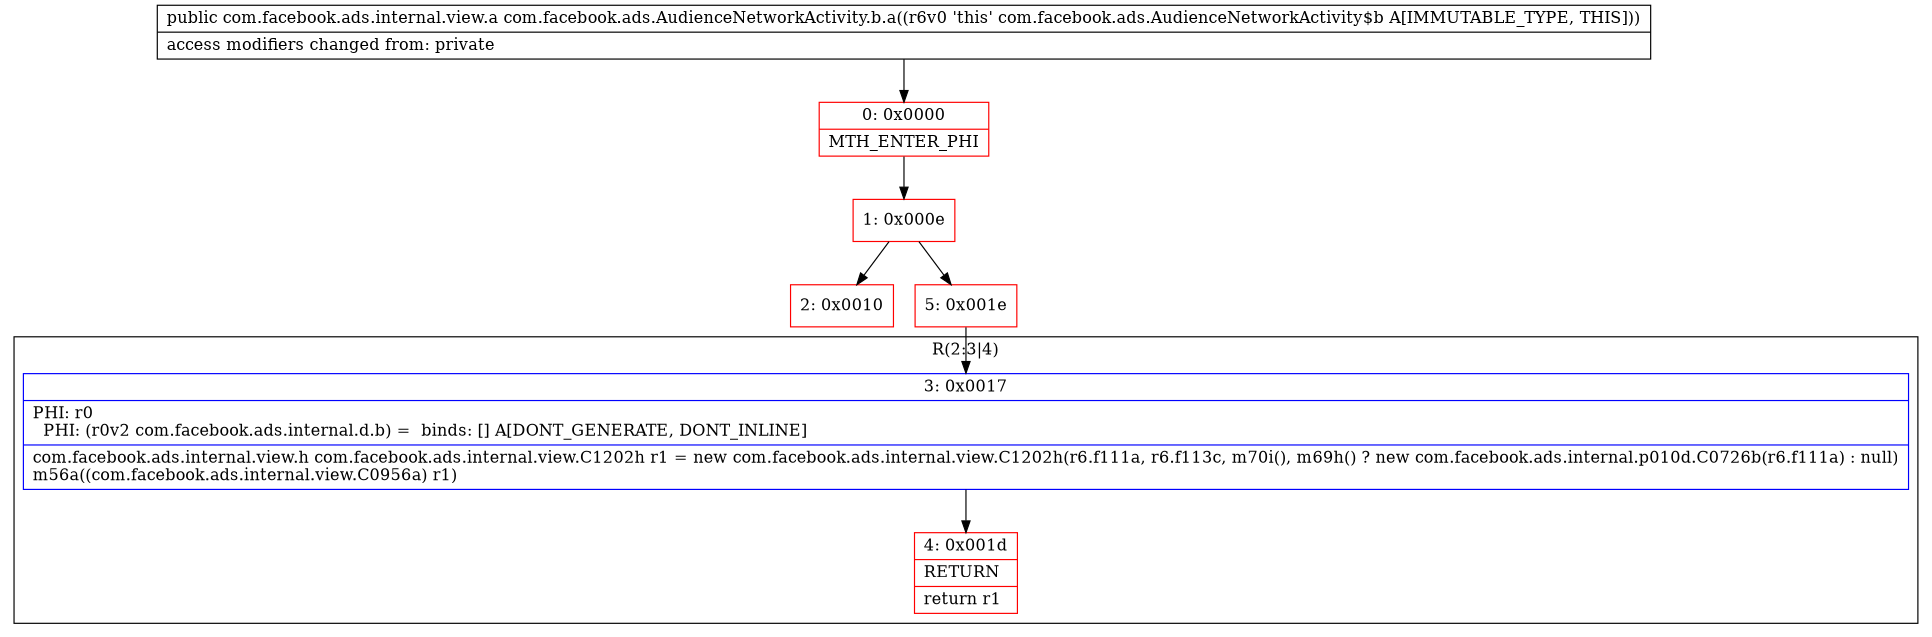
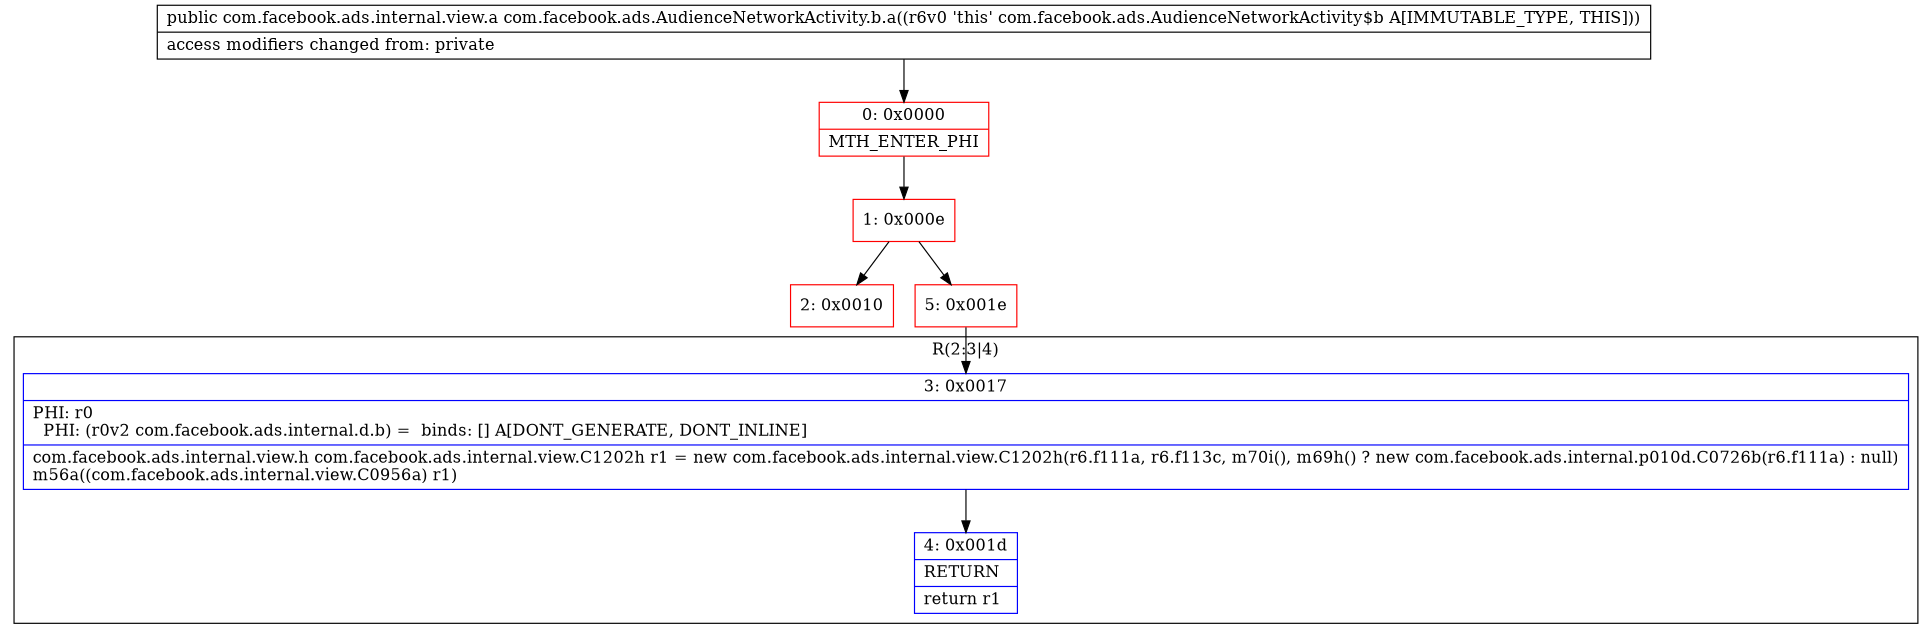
node "4: 0x001d": color red -> blue
